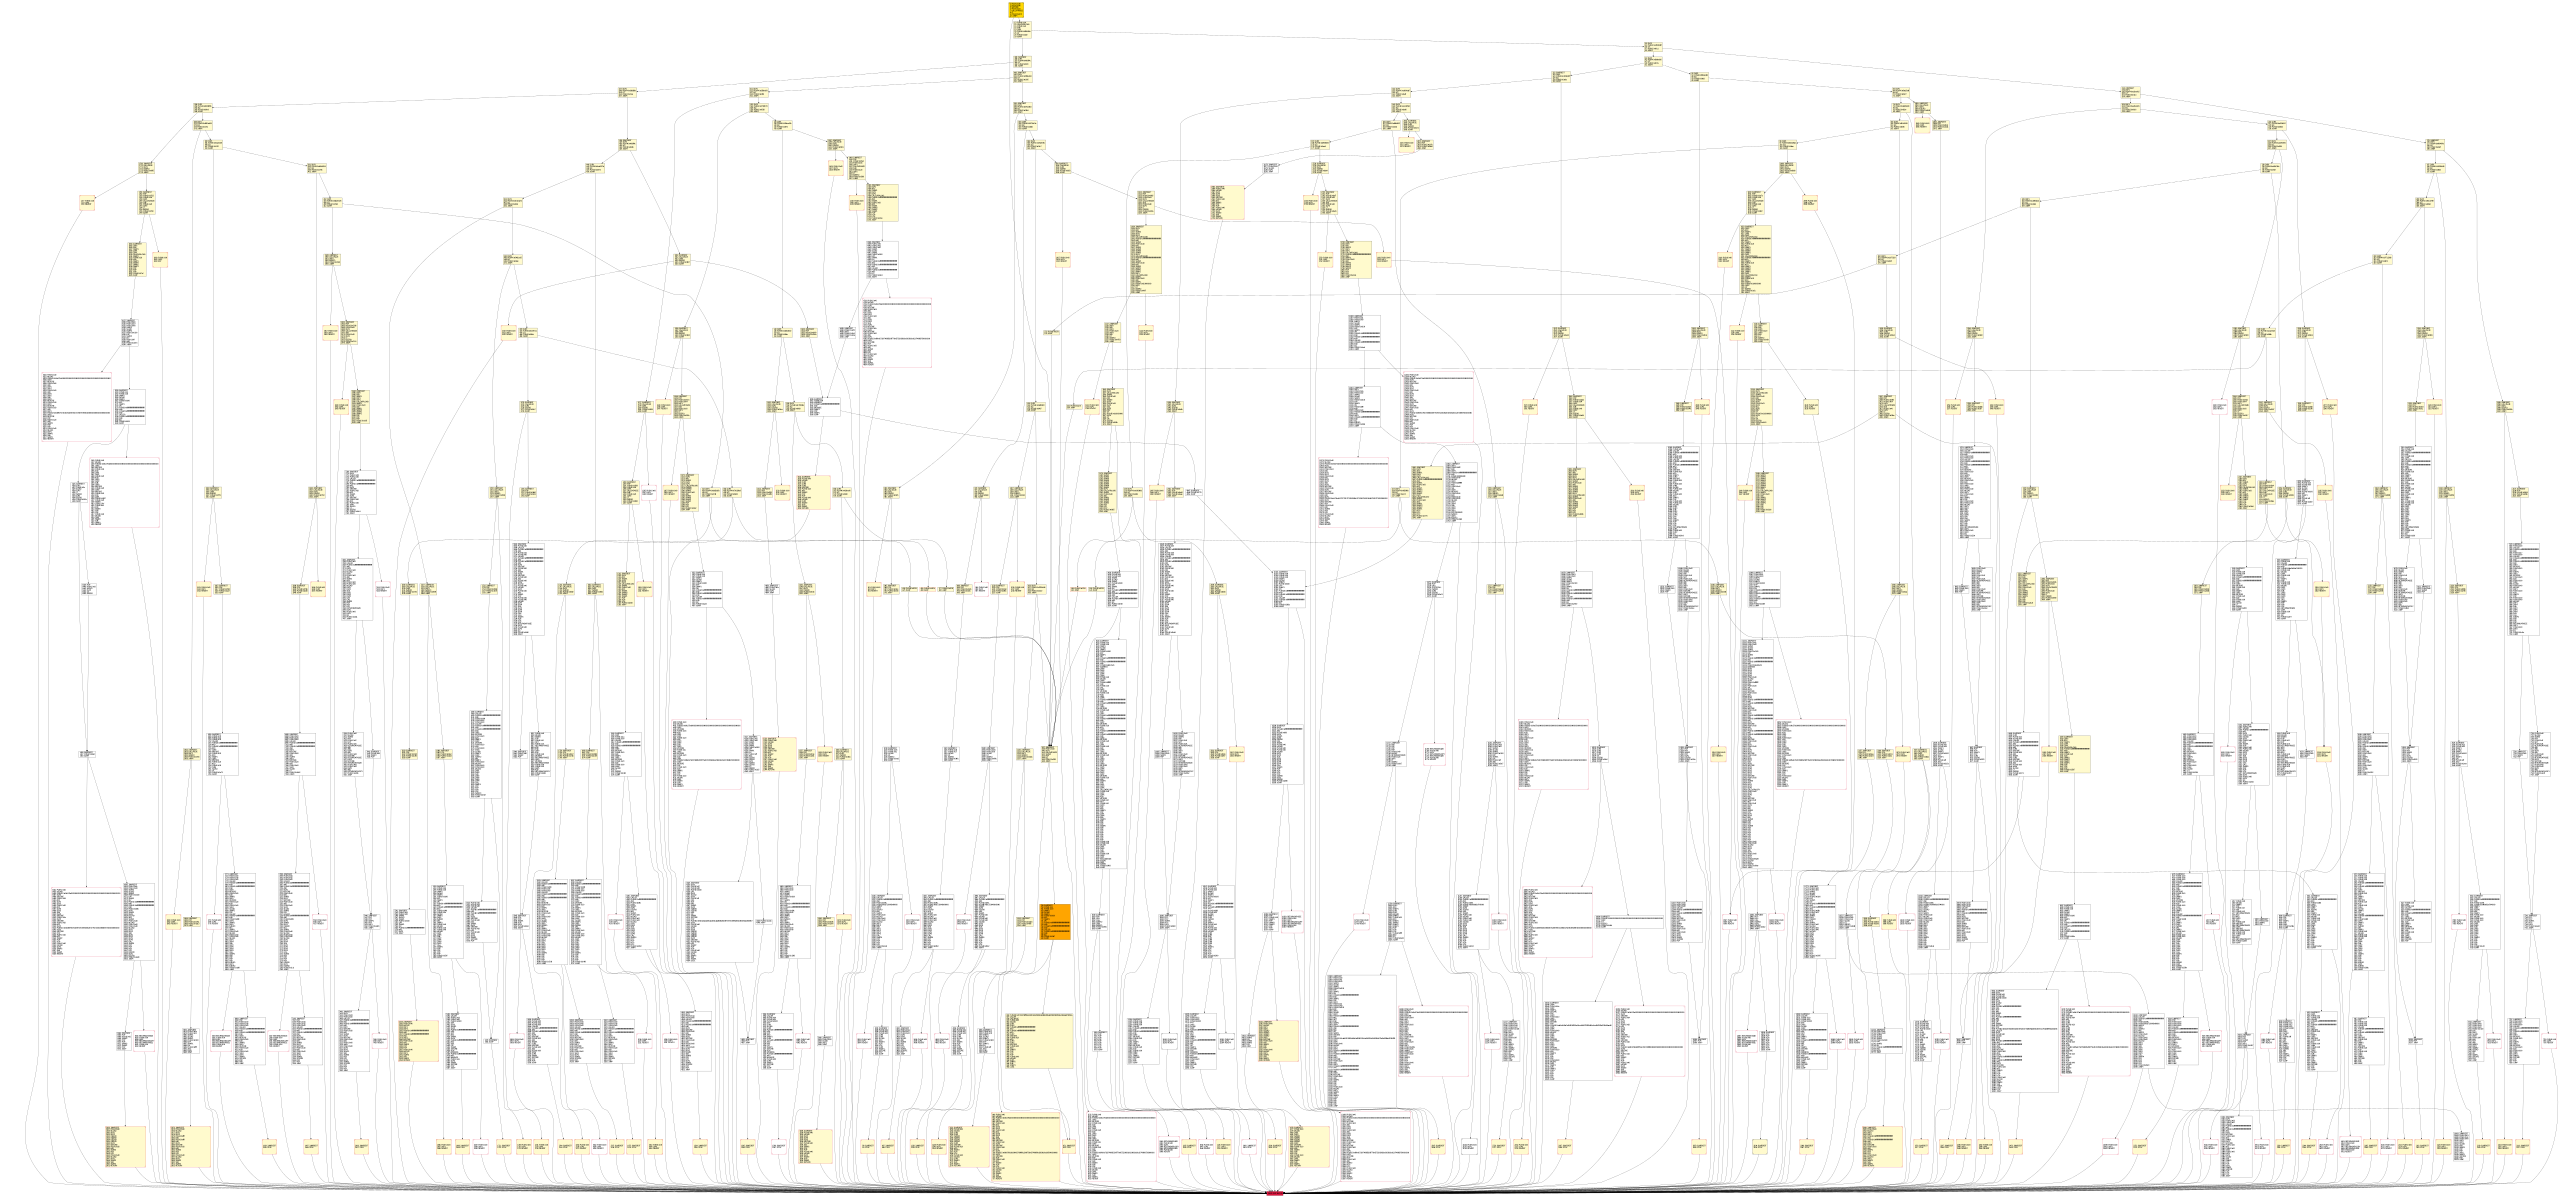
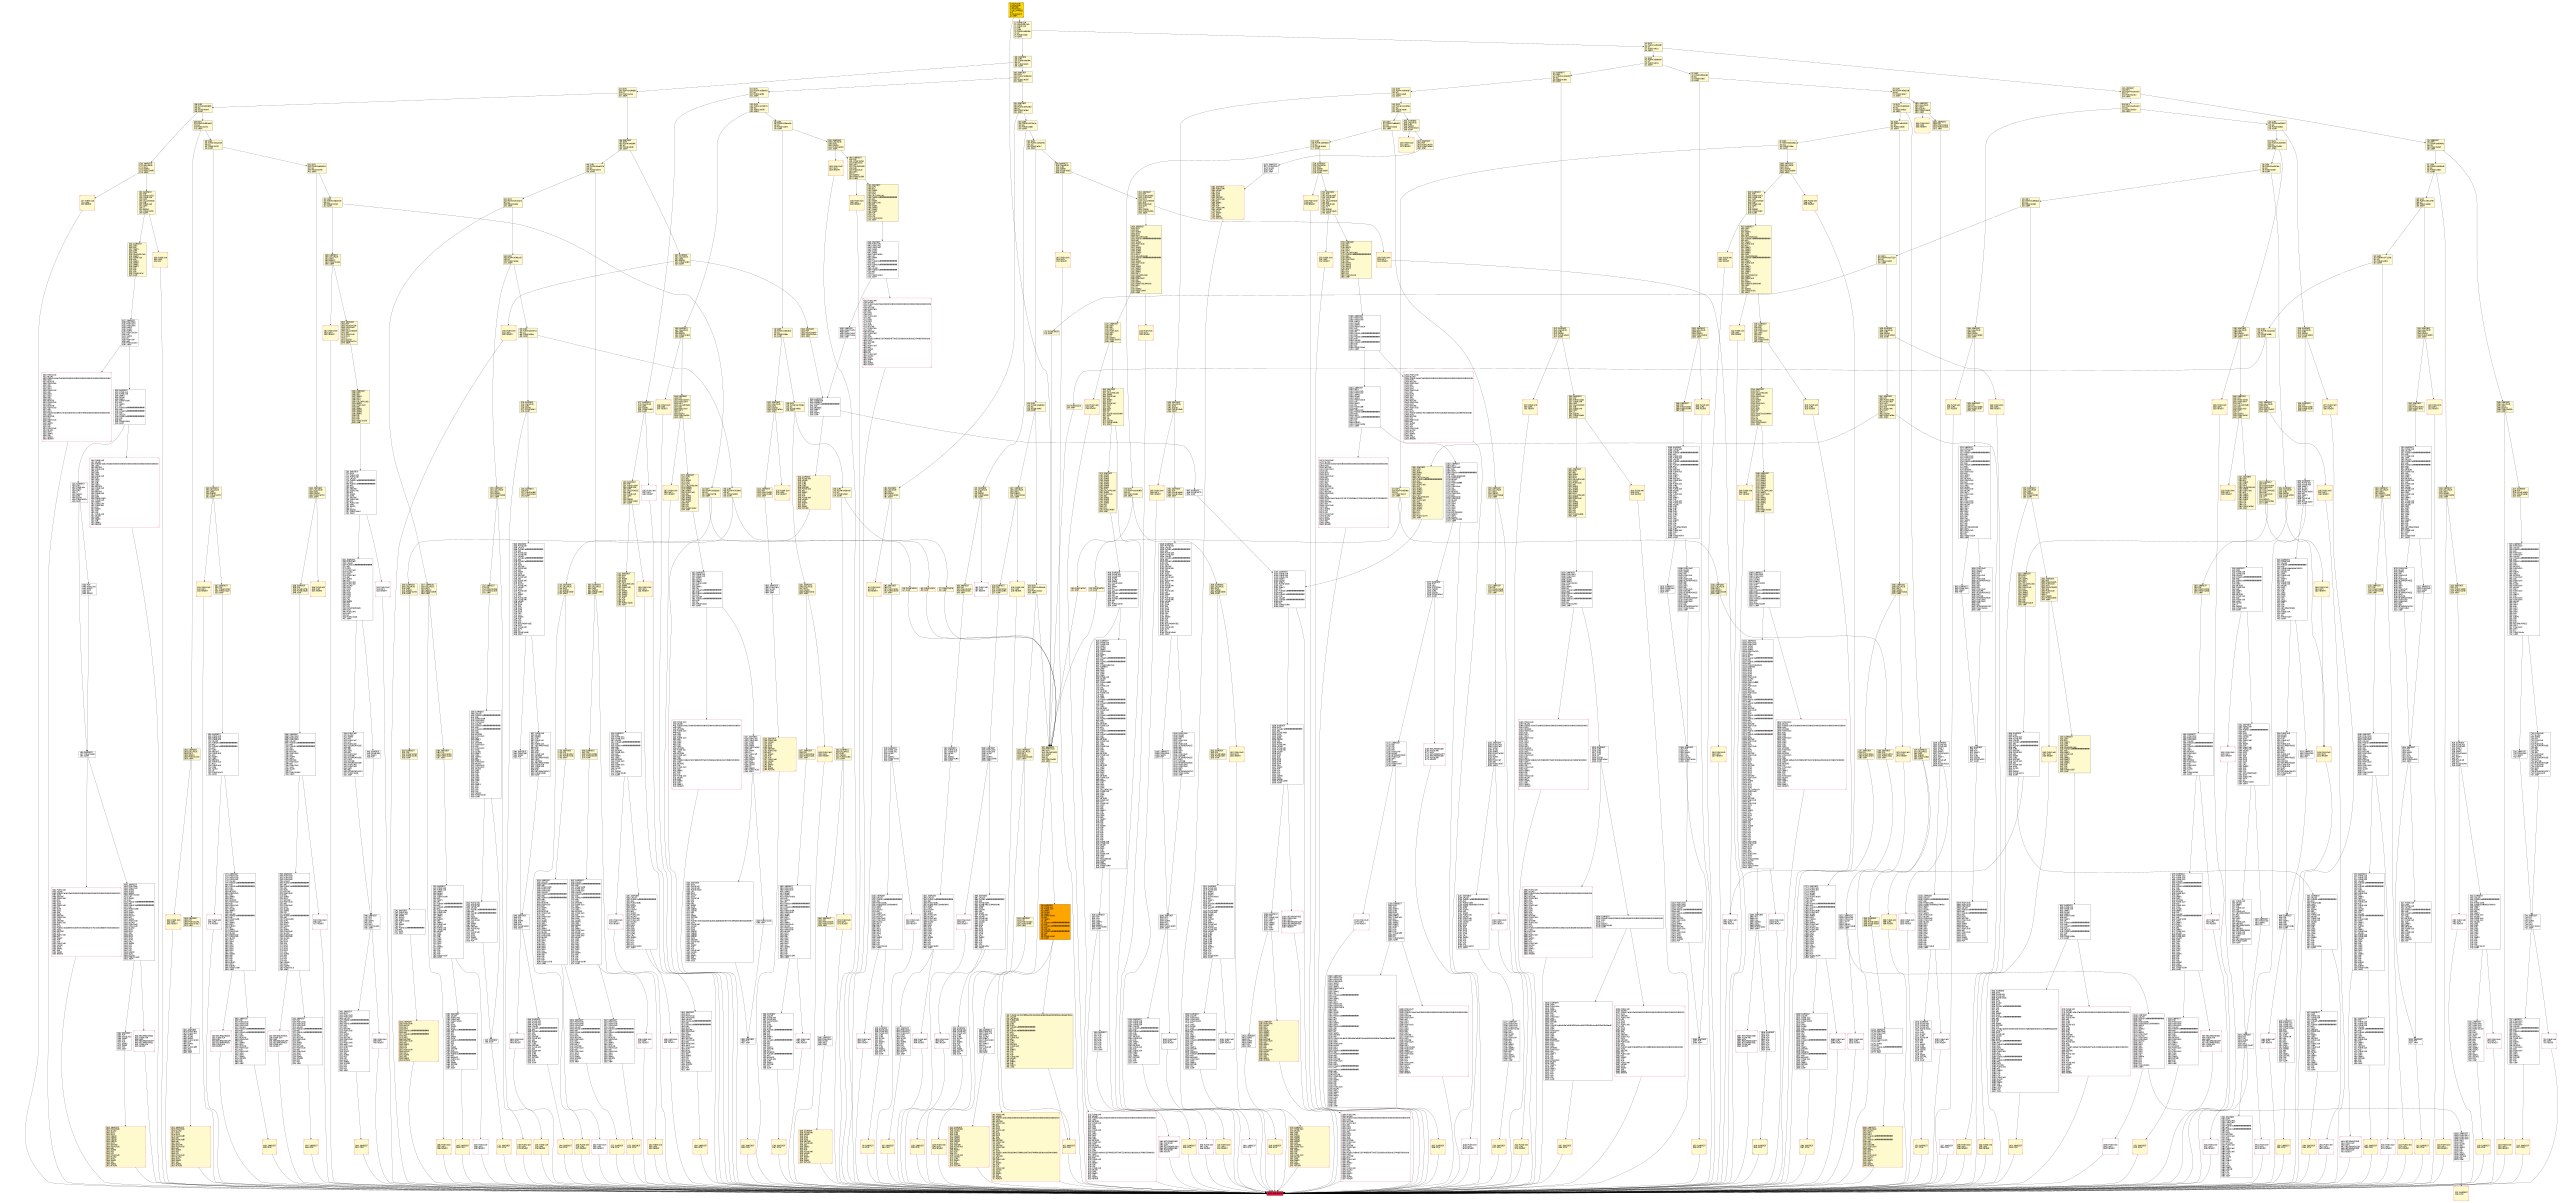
node "1980: PUSH1 0x00 1982: DUP1 1983: REVERT": removed
node "2300: PUSH1 0x00 2302: DUP1 2303: REVERT": fillcolor white -> lemonchiffon
node "11273: PUSH1 0x00 11275: DUP1 11276: REVERT": removed
node "8947: JUMPDEST 8948: POP 8949: JUMP": removed
node "1566: JUMPDEST 1567: STOP": fillcolor white -> lemonchiffon
node "11753: PUSH1 0x00 11755: DUP1 11756: REVERT": color black -> crimson
node "2267: JUMPDEST 2268: STOP": fillcolor lemonchiffon -> white
node "3217: JUMPDEST 3218: STOP": added
